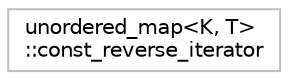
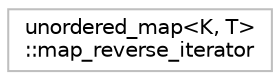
node "unordered_map<K, T> ::const_reverse_iterator": label "unordered_map<K, T> ::const_reverse_iterator" -> "unordered_map<K, T> ::map_reverse_iterator"
